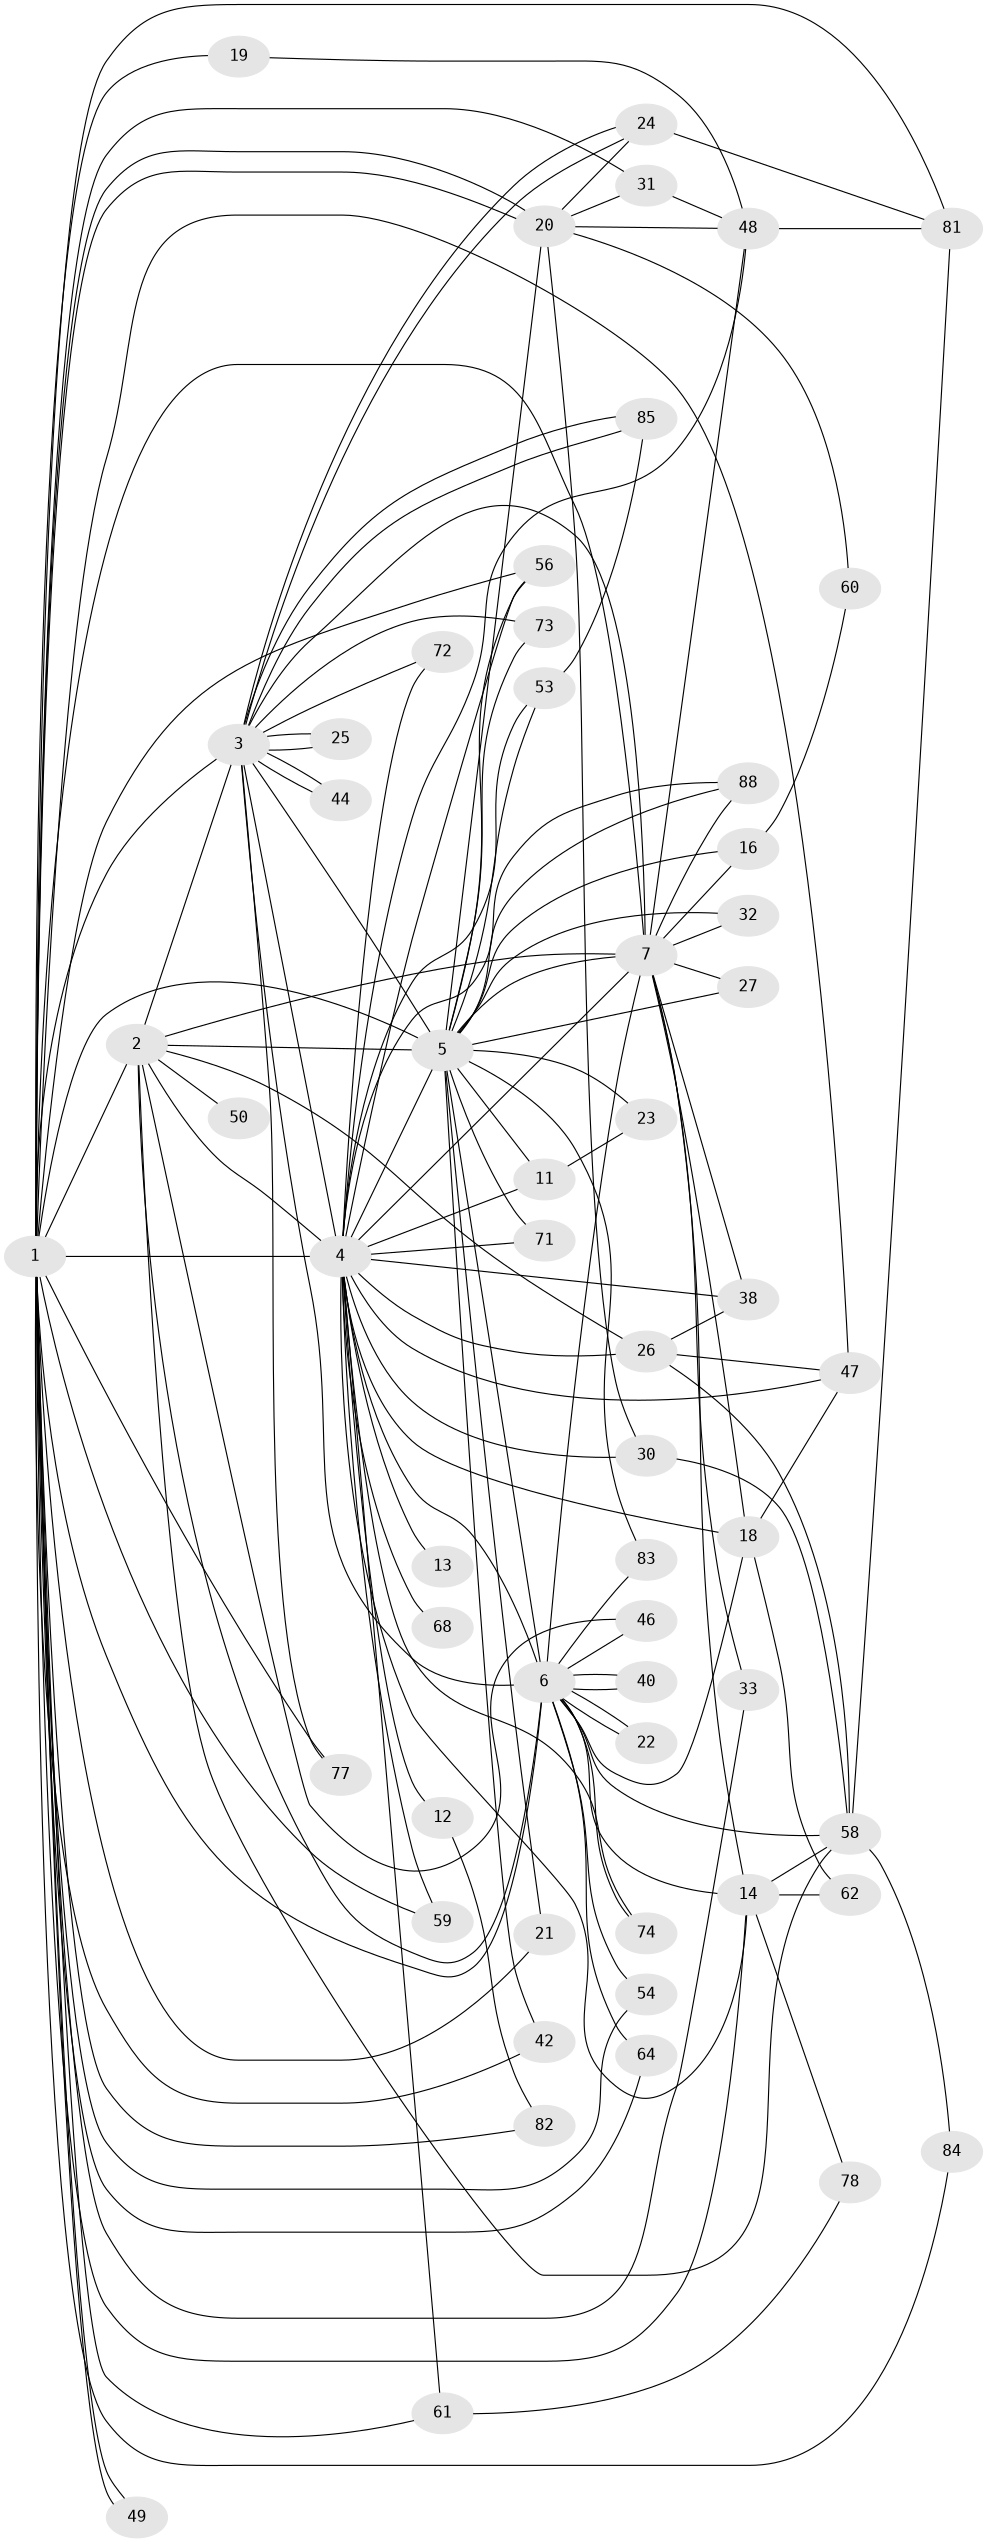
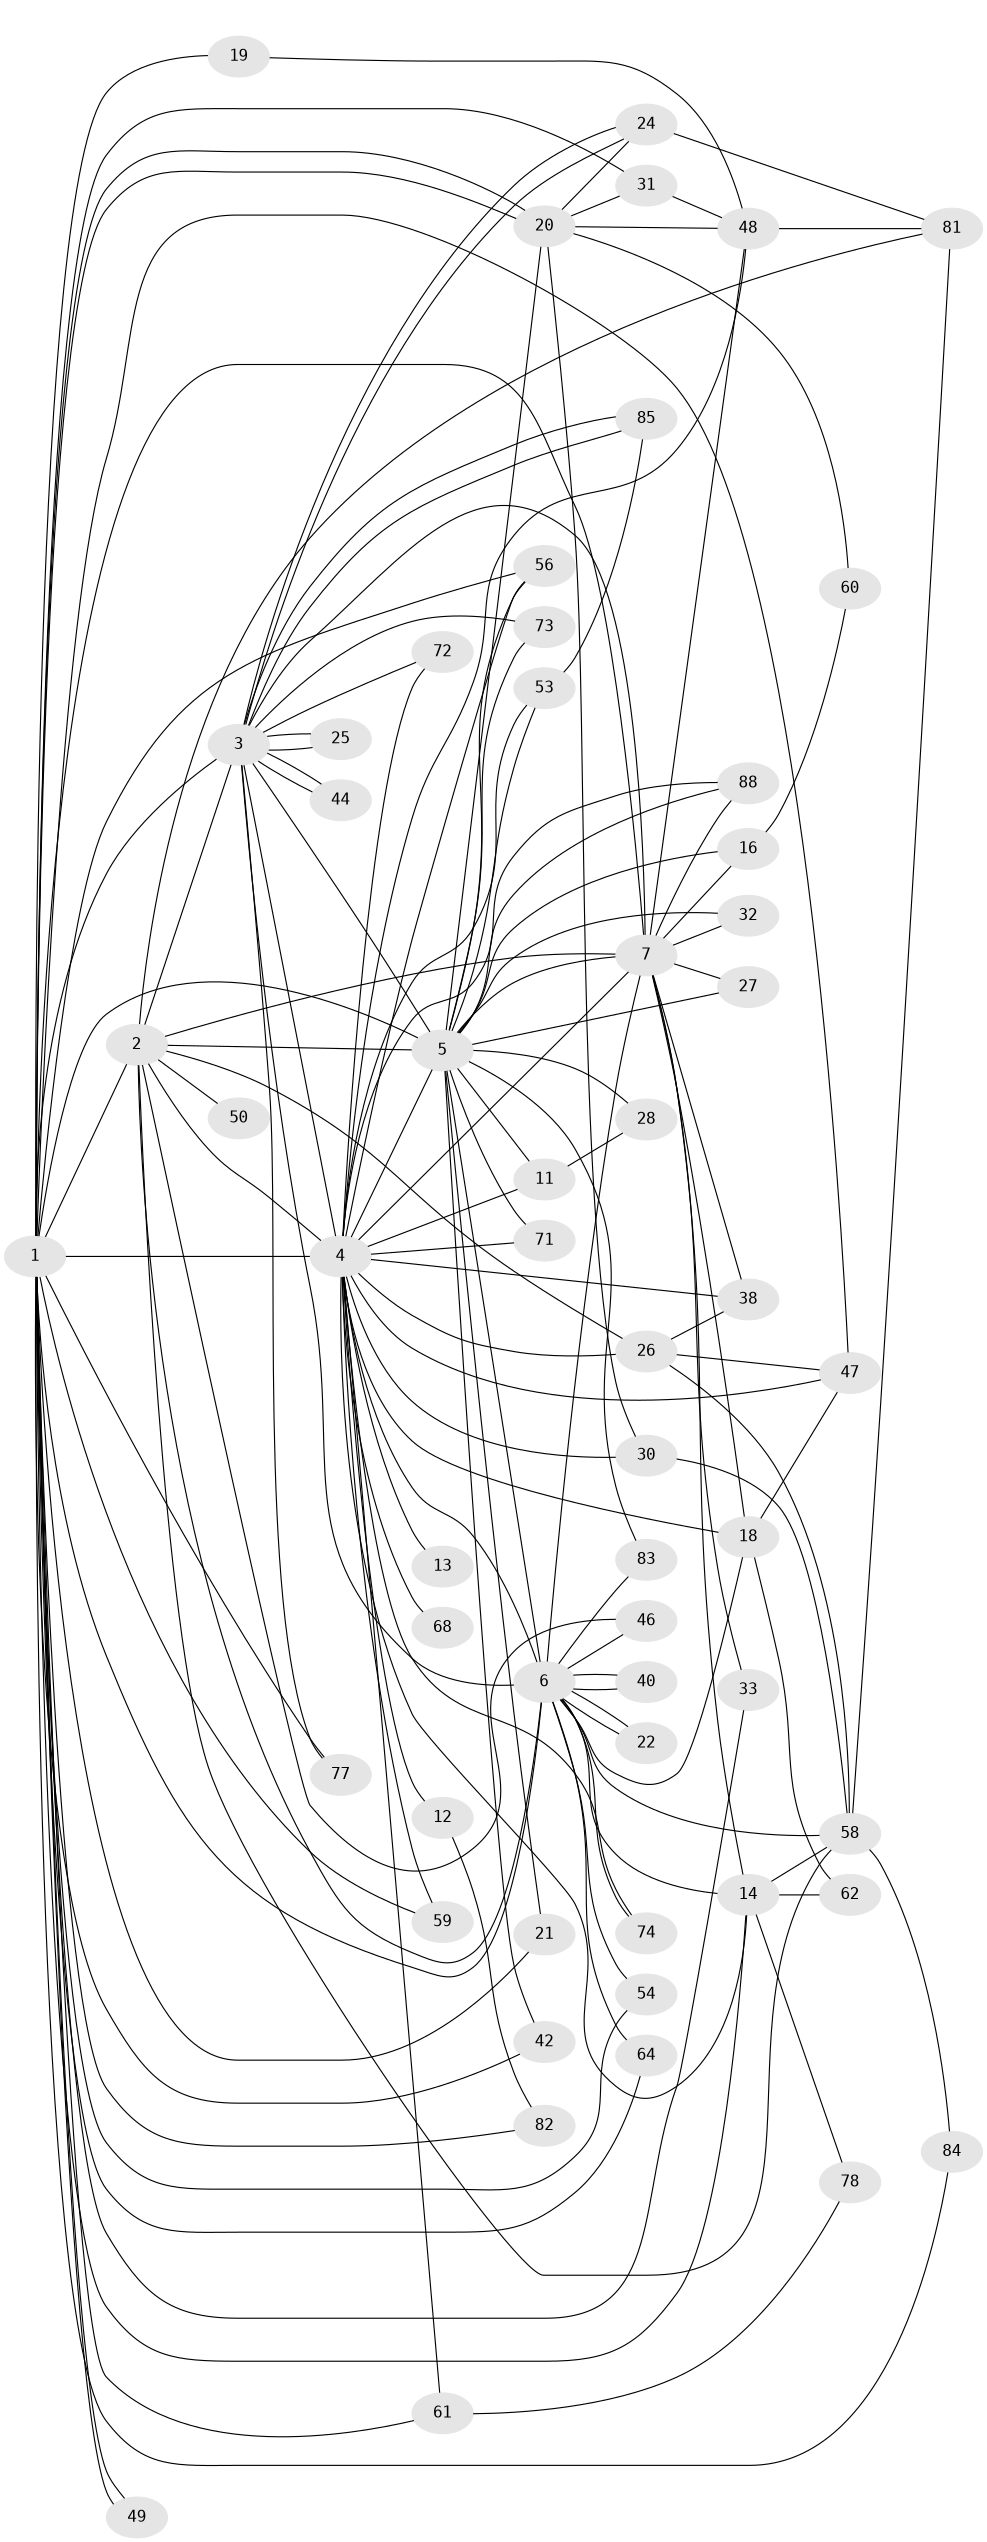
edge "81" -- "1": now "81" -- "2"
node "23": label "23" -> "28"
